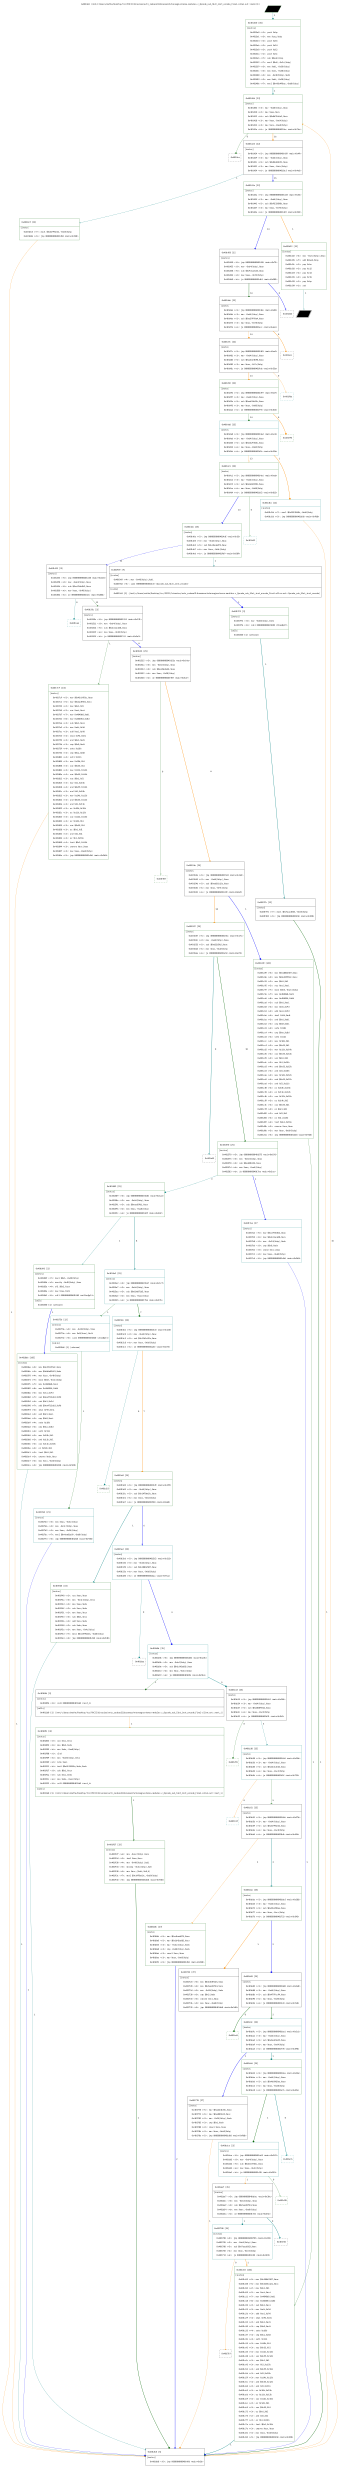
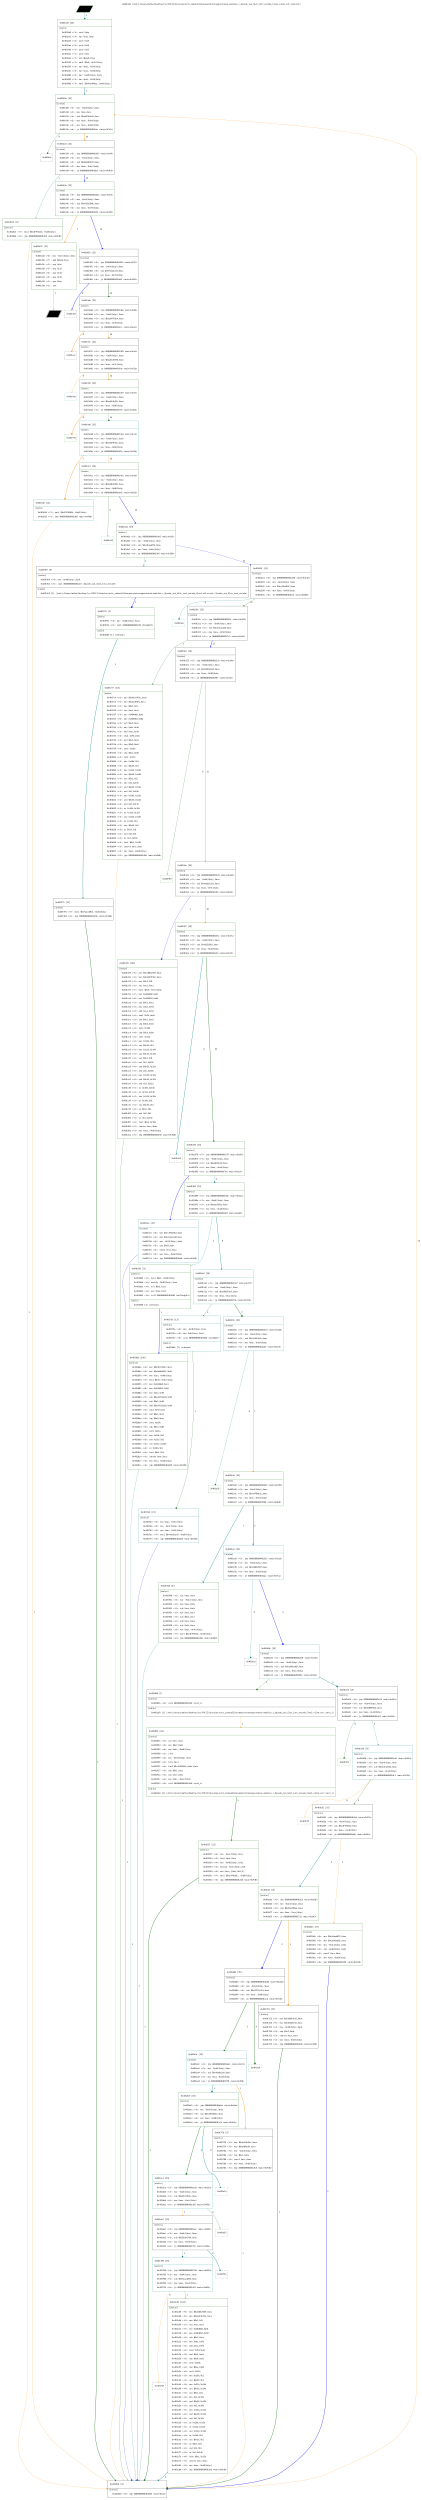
edge "0x40153e [25]" -> "0x401c89 [141]": style bold -> solid
edge "0x401c89 [141]" -> "0x401c03 [134]": now "0x401c89 [141]" -> "0x401db8 [5]"
edge "0x40169c [25]" -> "0x401778 [27]": color blue -> darkorange
edge "0x401723 [27]" -> "0x401db8 [5]": added, label "1"
